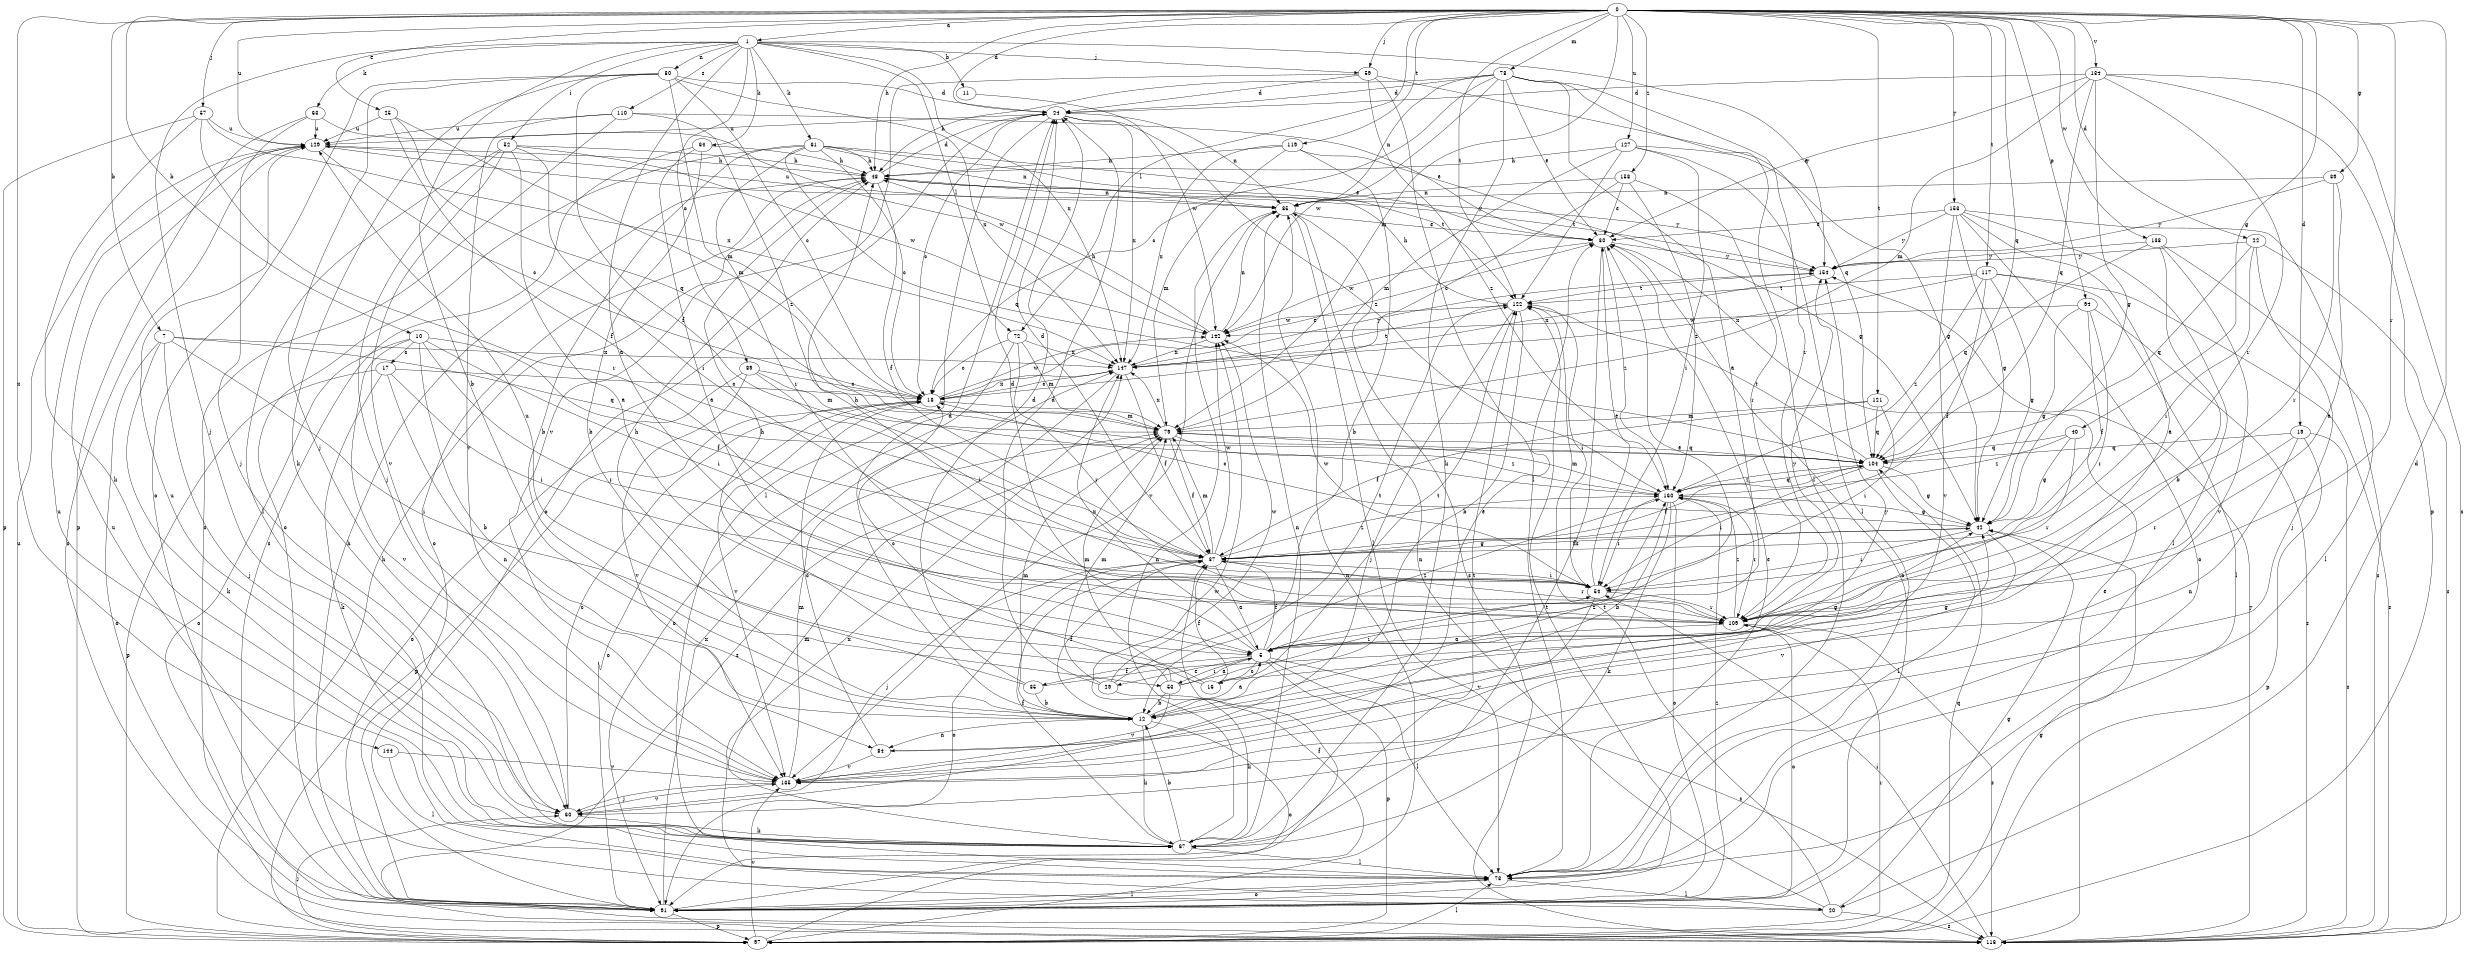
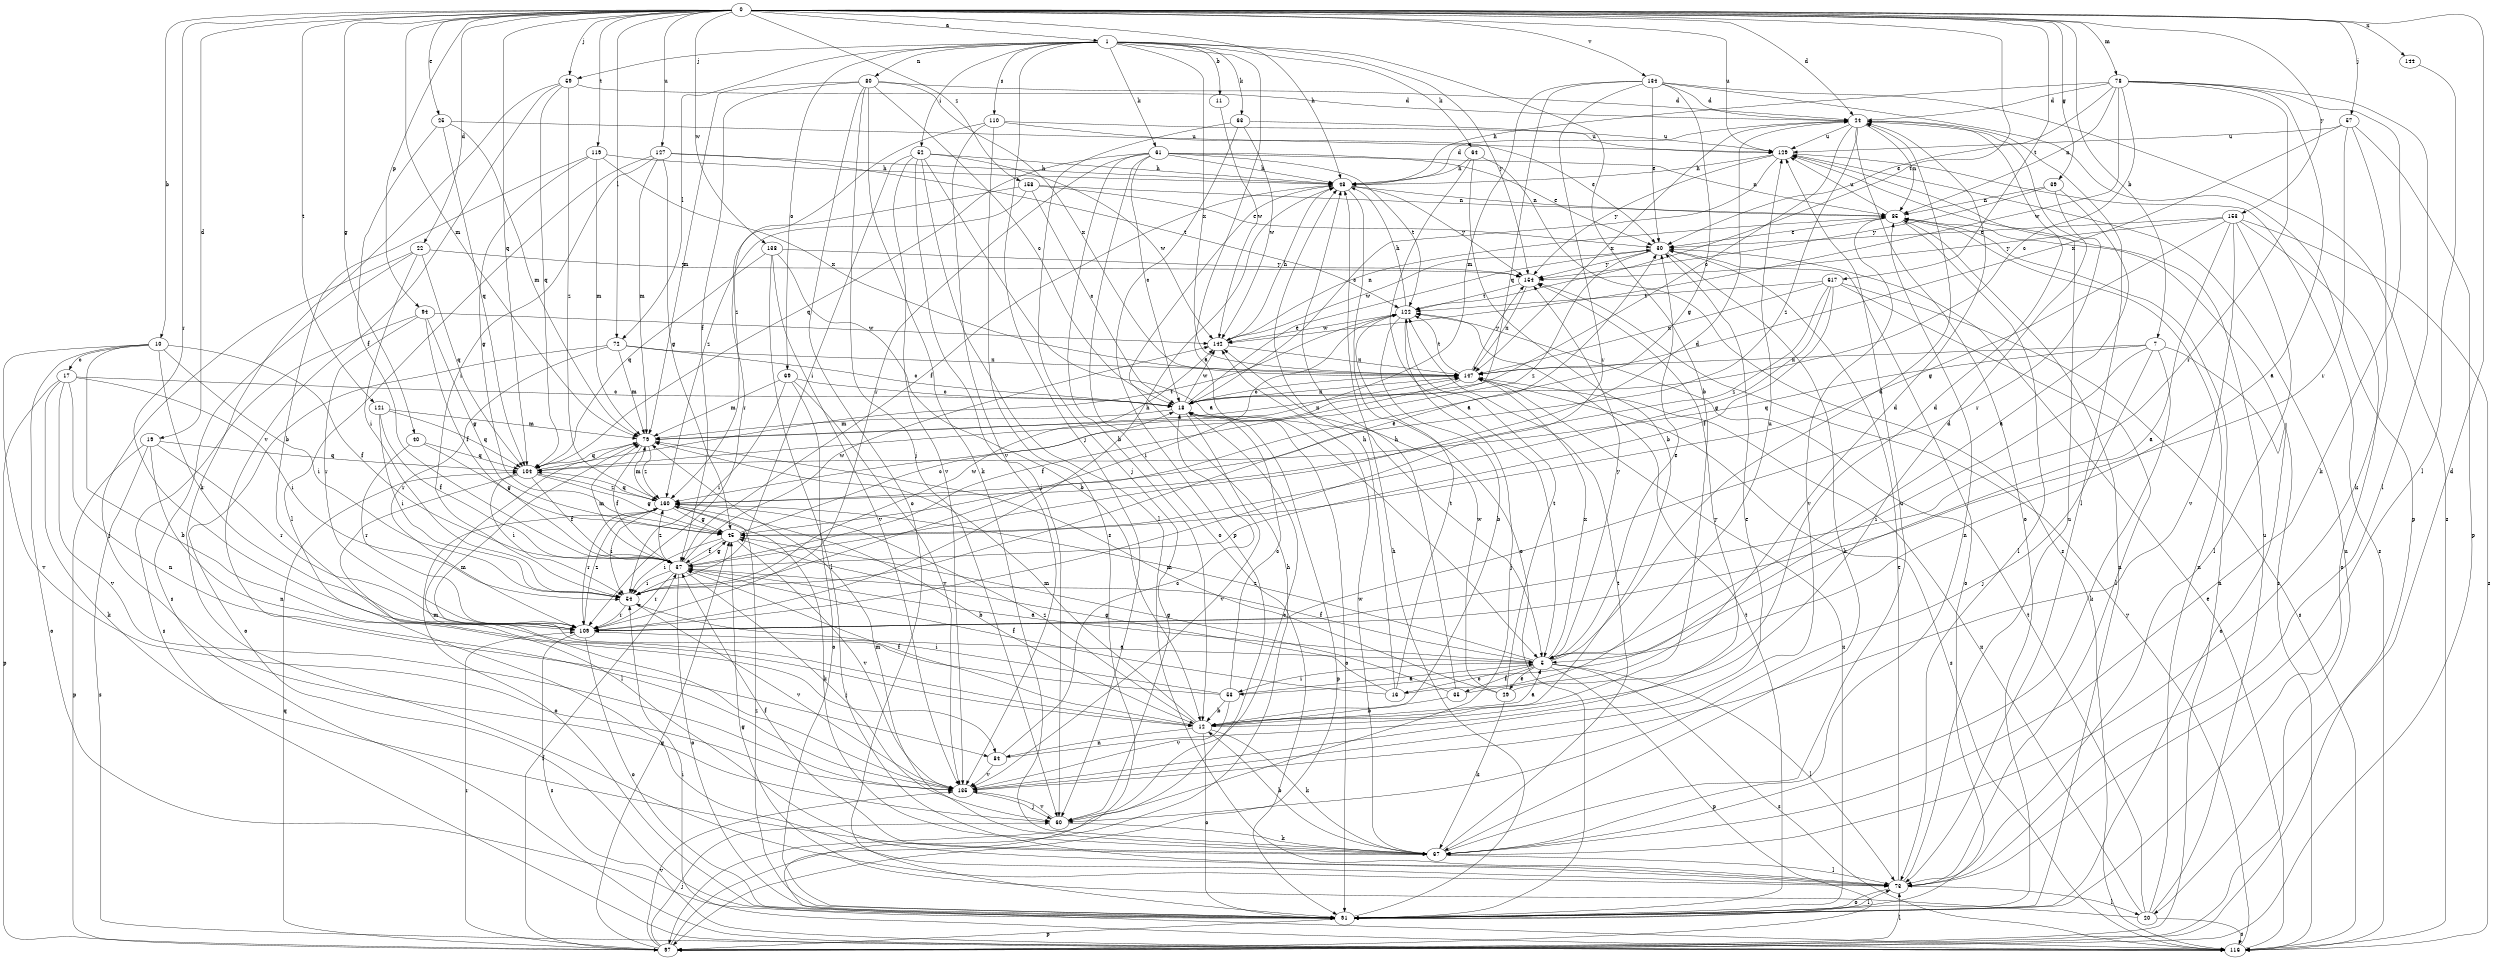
node "117": label "117" -> "617"
node "89": label "89" -> "69"
edge "40" -> "160": removed, label "z"
node "42": label "42" -> "45"
edge "144" -> "135": now "17" -> "135"
